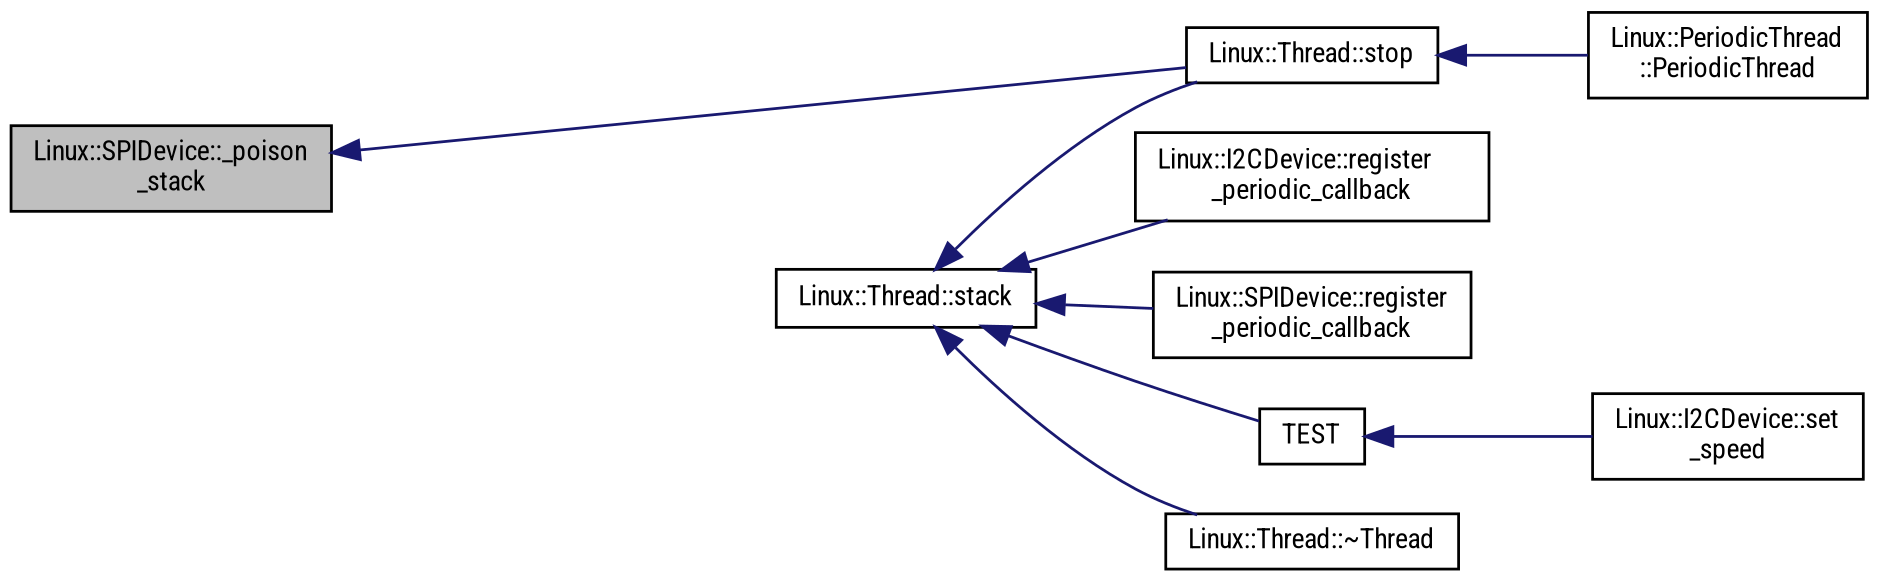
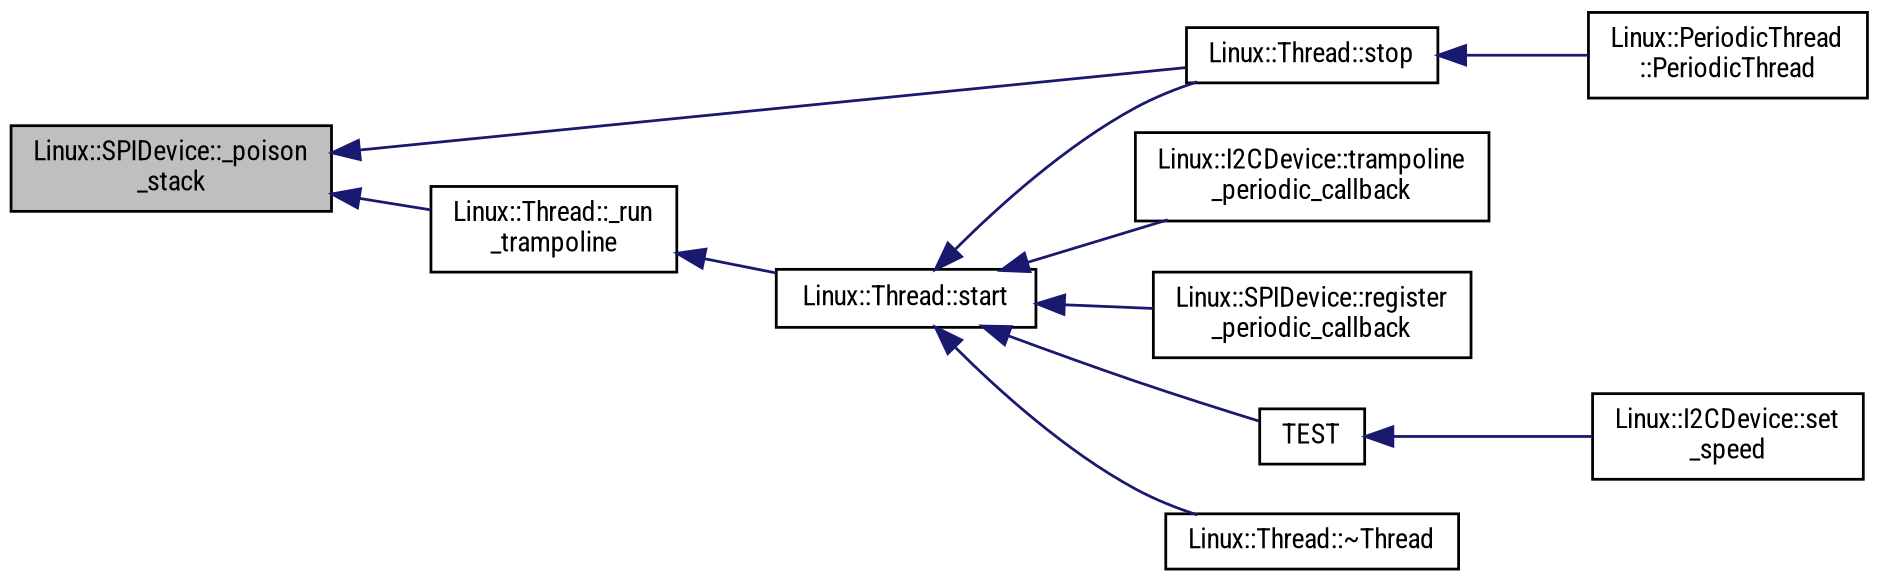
node "Linux::I2CDevice::register _periodic_callback": label "Linux::I2CDevice::register _periodic_callback" -> "Linux::I2CDevice::trampoline _periodic_callback"
node "Linux::Thread::_run _trampoline": added
node "Linux::Thread::stack": label "Linux::Thread::stack" -> "Linux::Thread::start"
